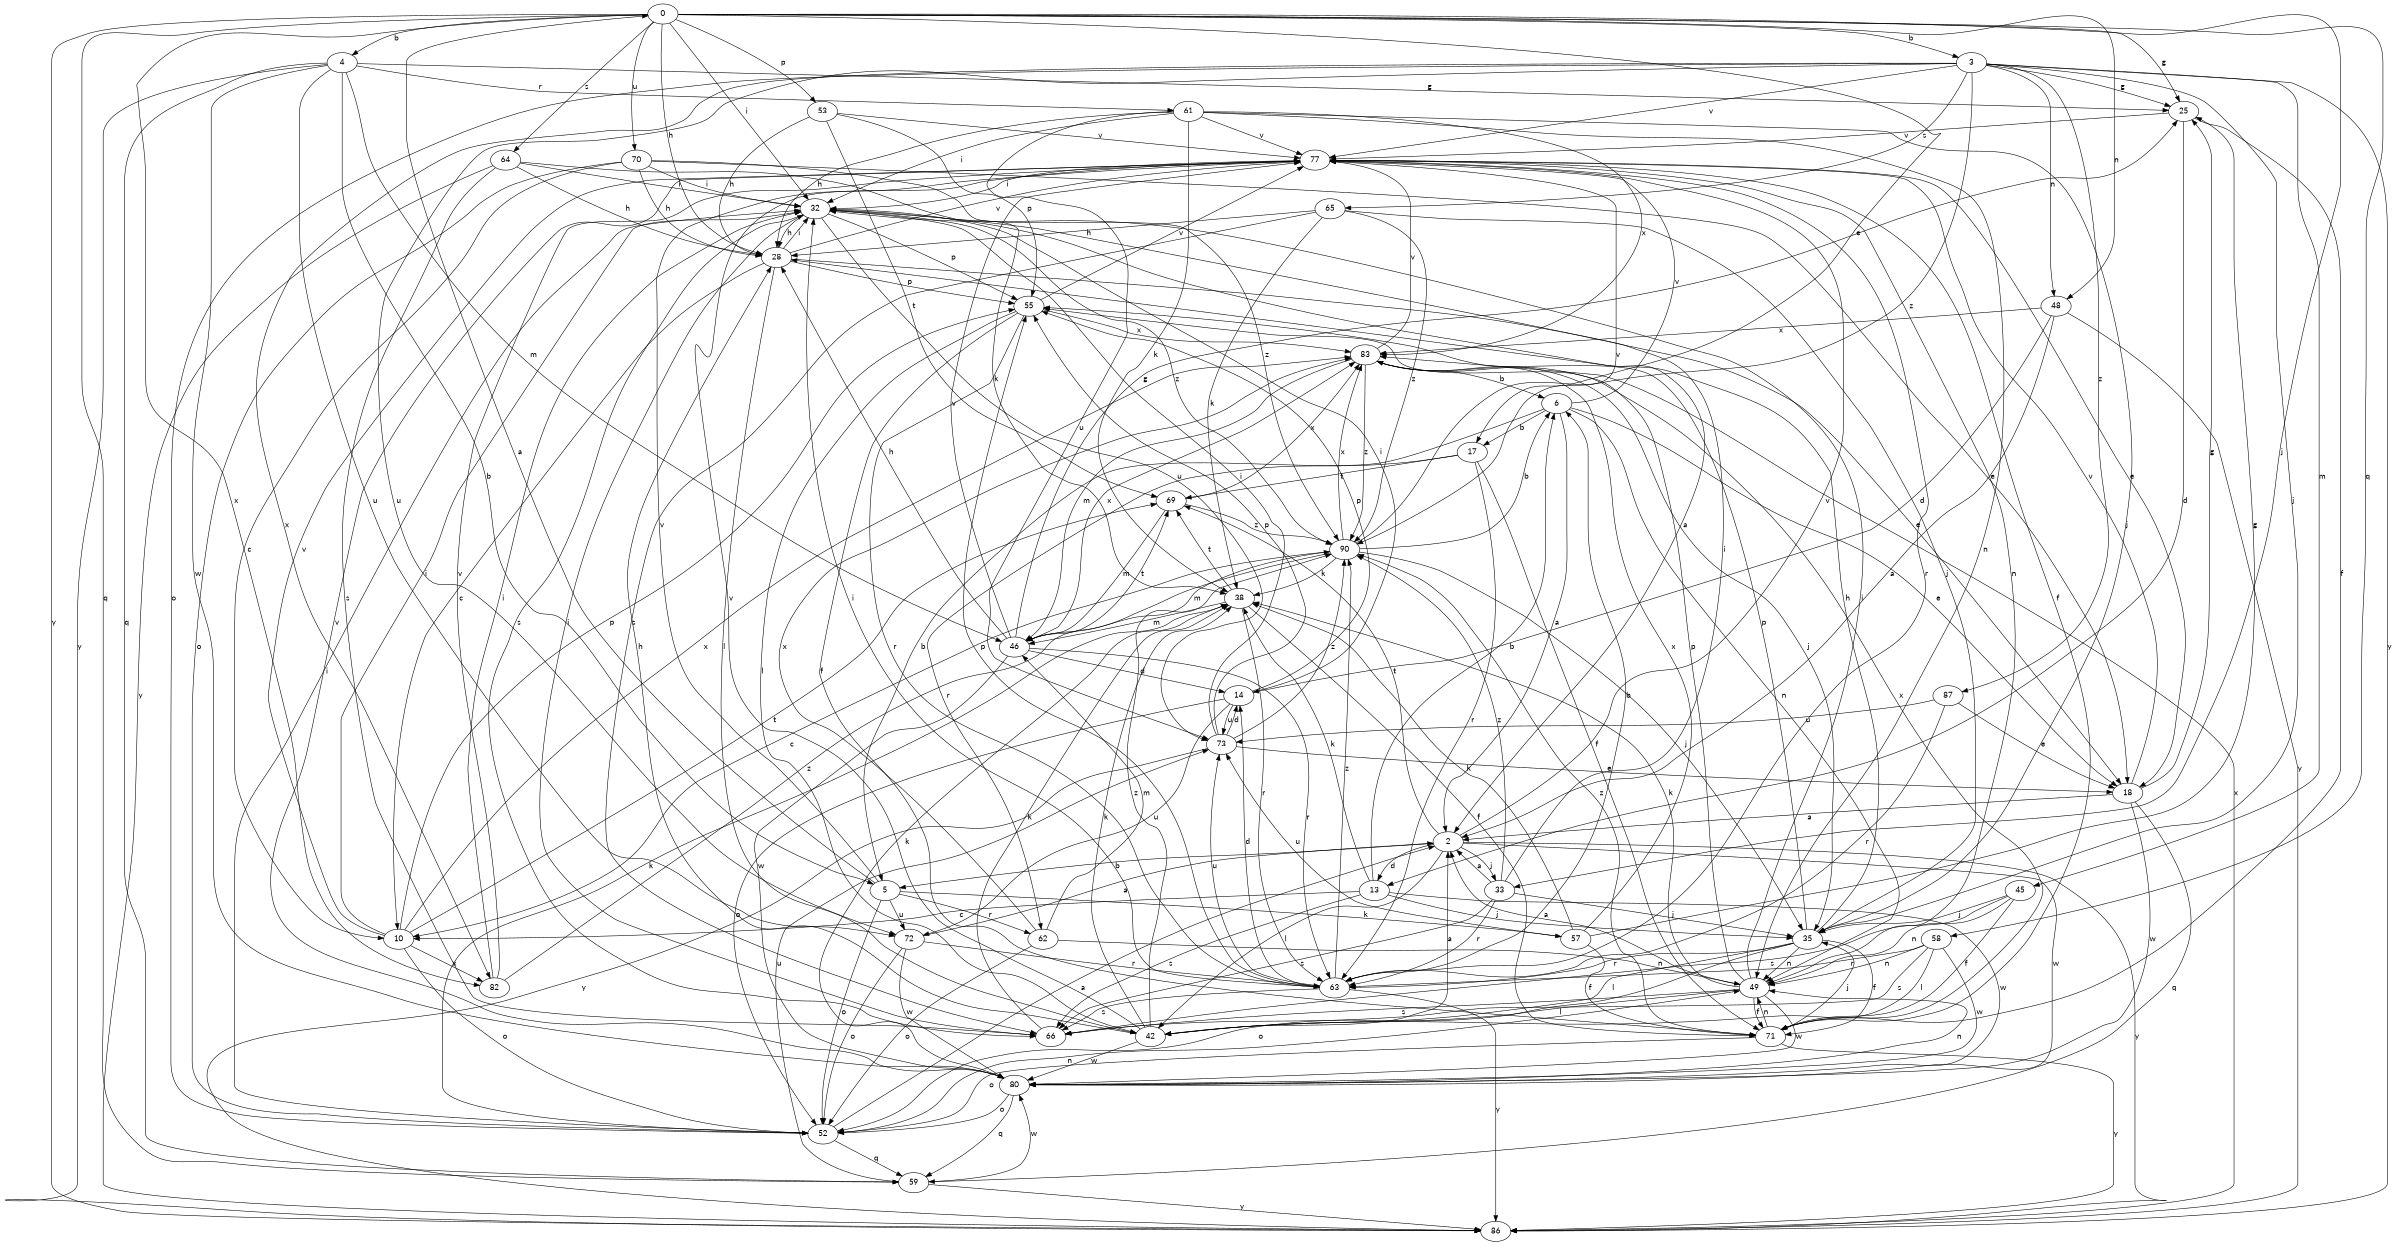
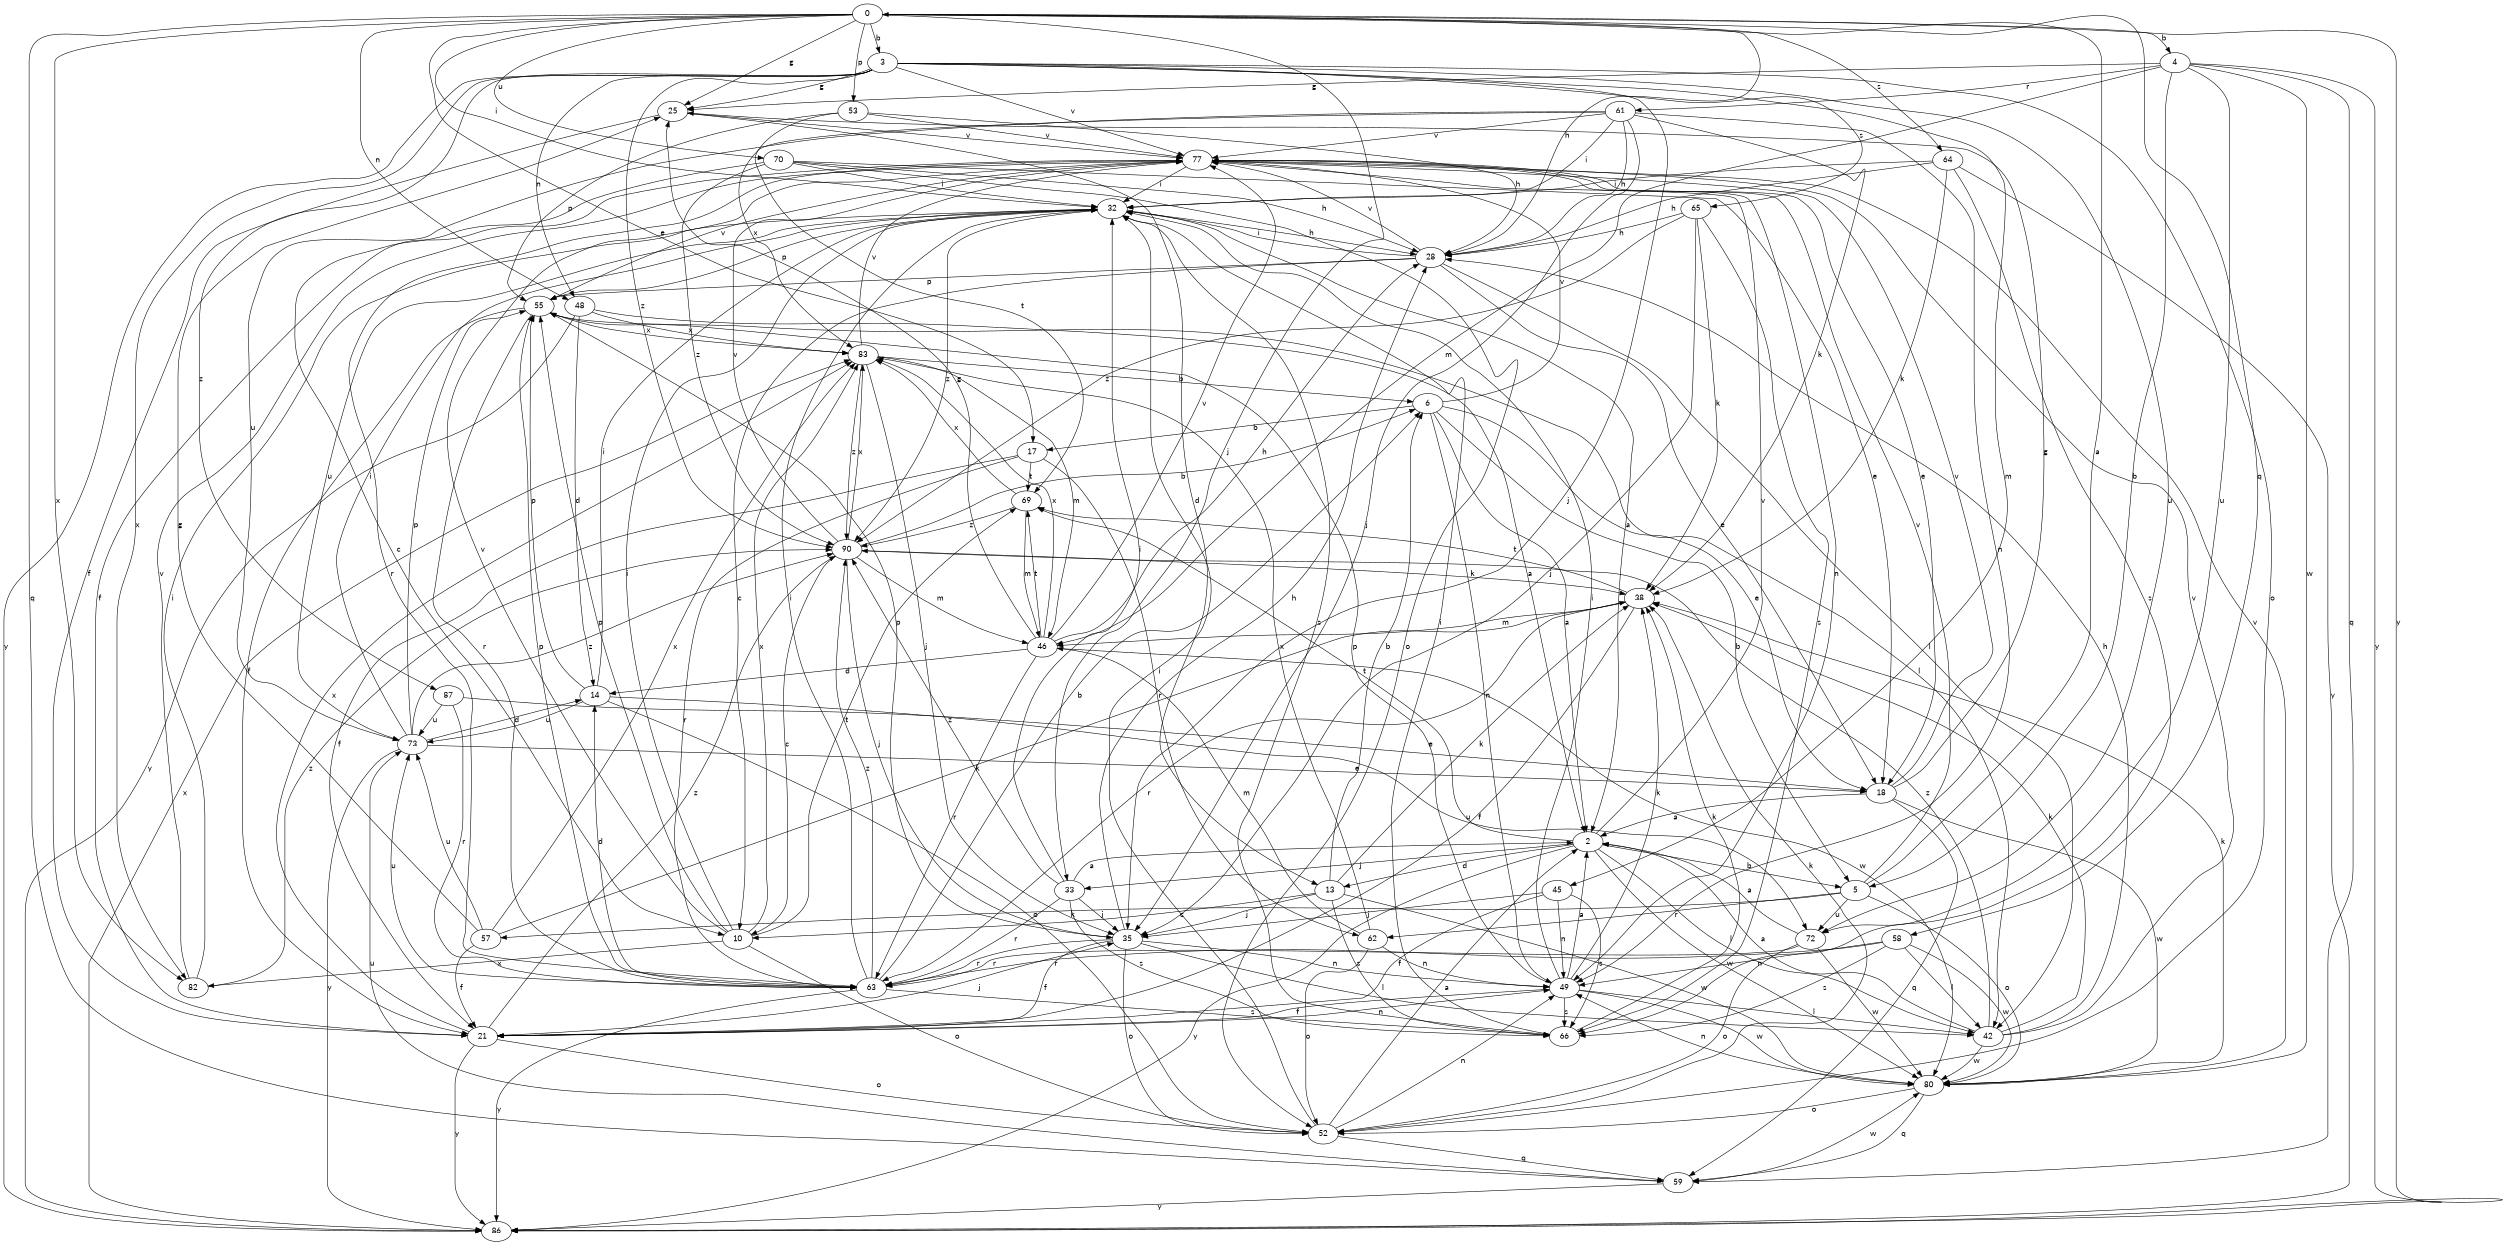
edge "5" -> "52": now "5" -> "80"
node "71": label "71" -> "21"
